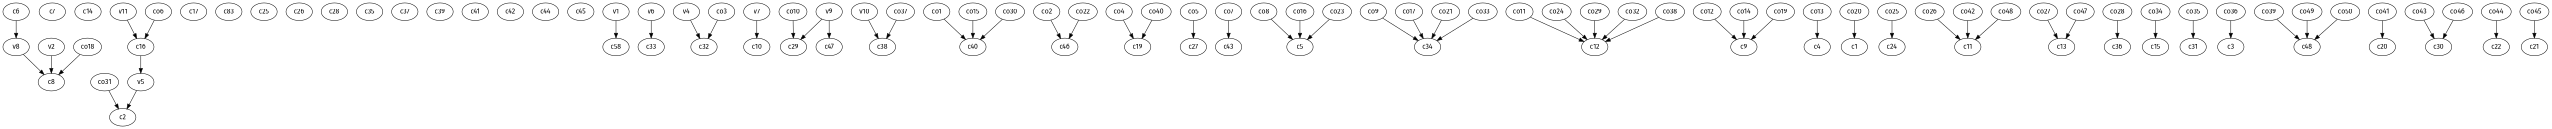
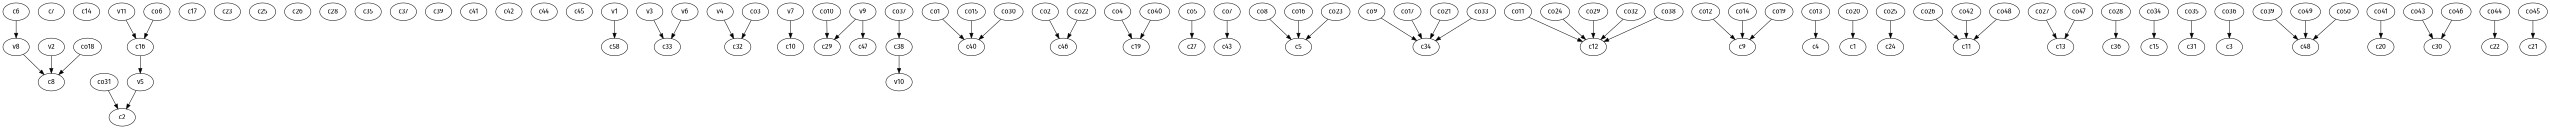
node "c83": label "c83" -> "c23"
node "v3": added
edge "v10" -> "c38": reversed
